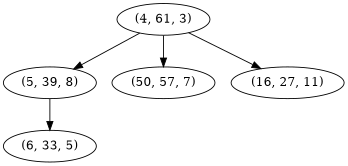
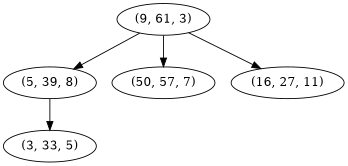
node "(4, 61, 3)": label "(4, 61, 3)" -> "(9, 61, 3)"
node "(6, 33, 5)": label "(6, 33, 5)" -> "(3, 33, 5)"
